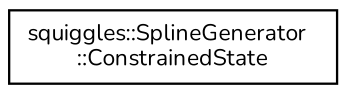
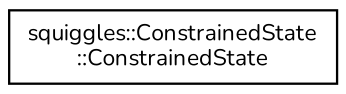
node "squiggles::SplineGenerator ::ConstrainedState": label "squiggles::SplineGenerator ::ConstrainedState" -> "squiggles::ConstrainedState ::ConstrainedState"
